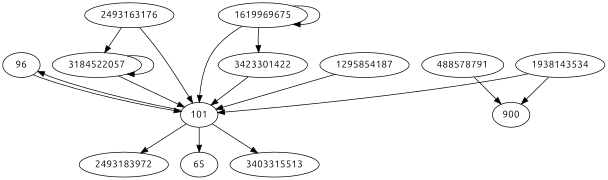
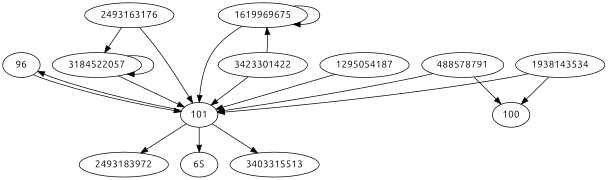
edge "1619969675" -> "3423301422": reversed
node "1295854187": label "1295854187" -> "1295054187"
edge "488578791" -> "101": added
node "900": label "900" -> "100"
